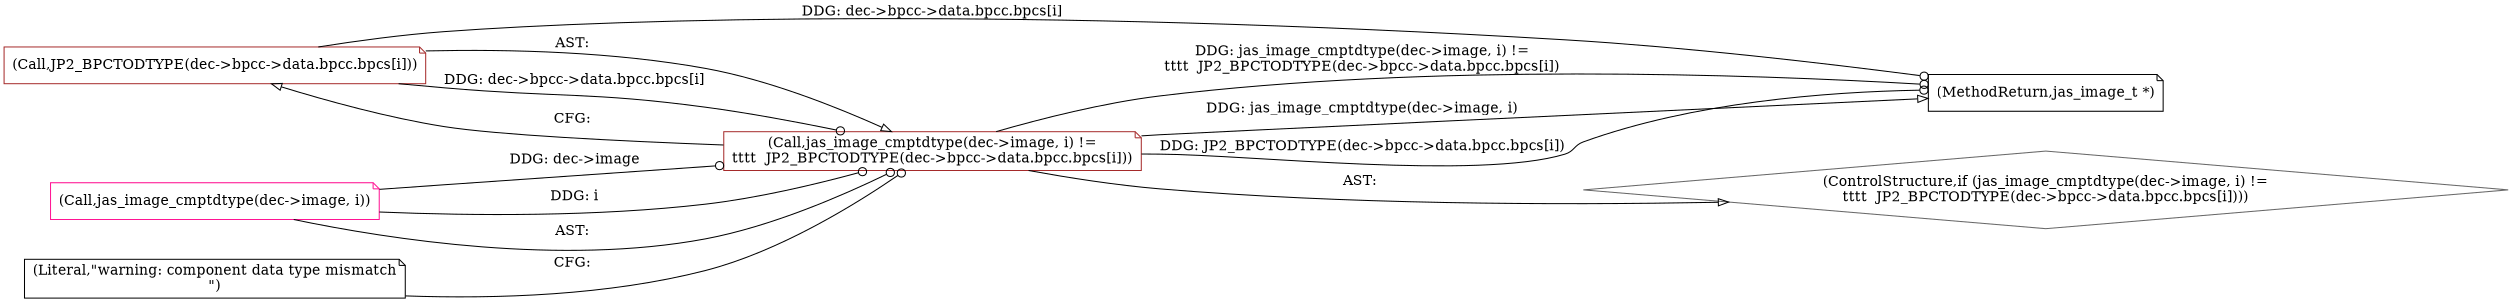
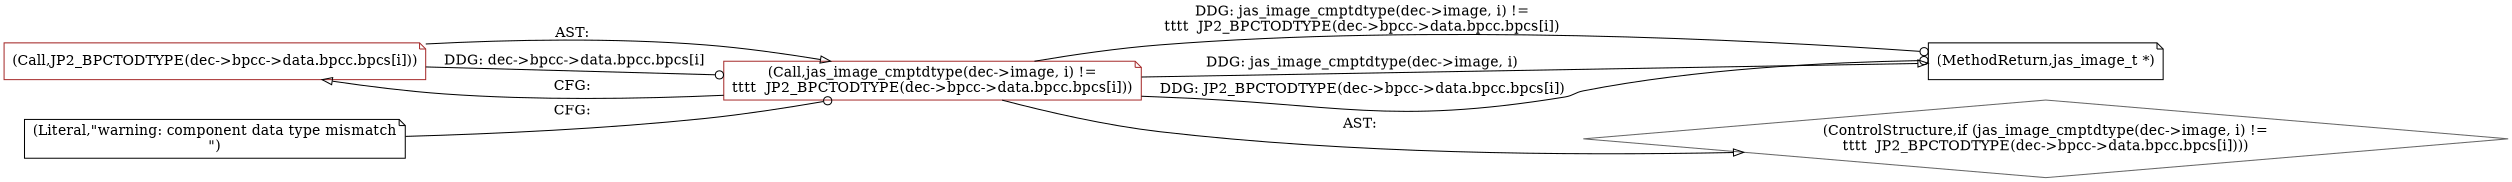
edge "(Call,JP2_BPCTODTYPE(dec->bpcc->data.bpcc.bpcs[i]))" -> "(MethodReturn,jas_image_t *)": removed, label "DDG: dec->bpcc->data.bpcc.bpcs[i]"
node "(Call,jas_image_cmptdtype(dec->image, i))": removed
